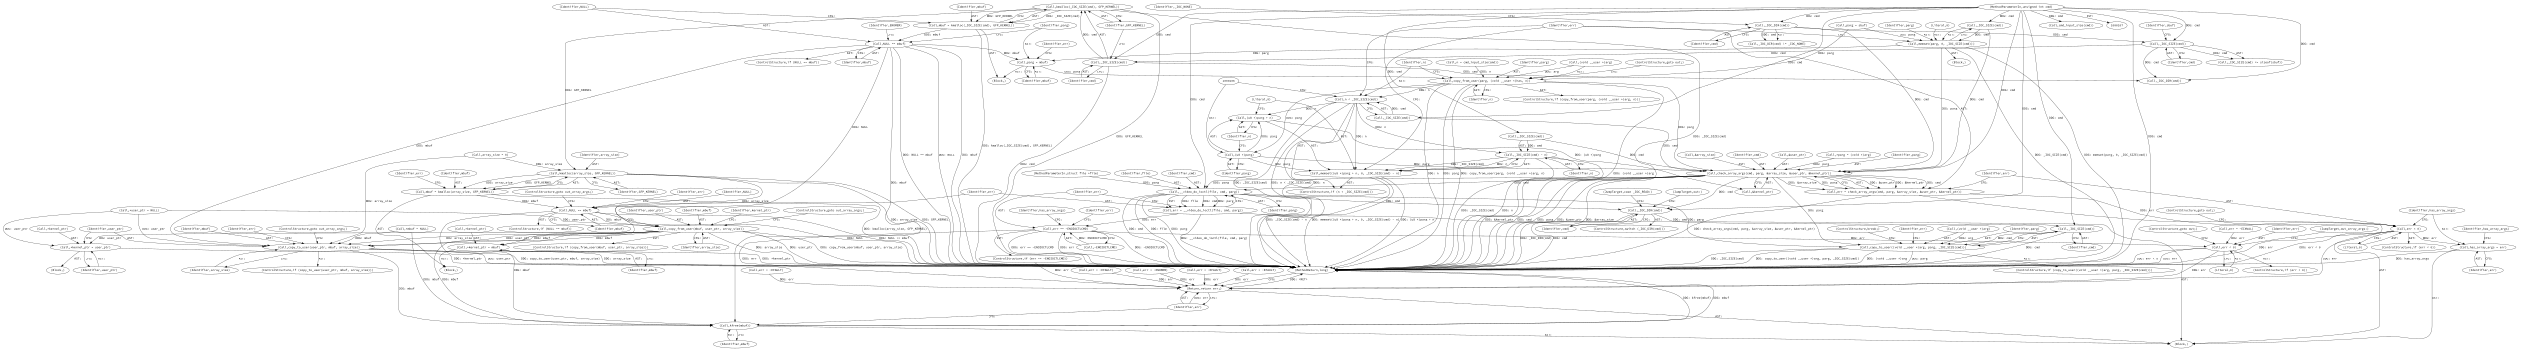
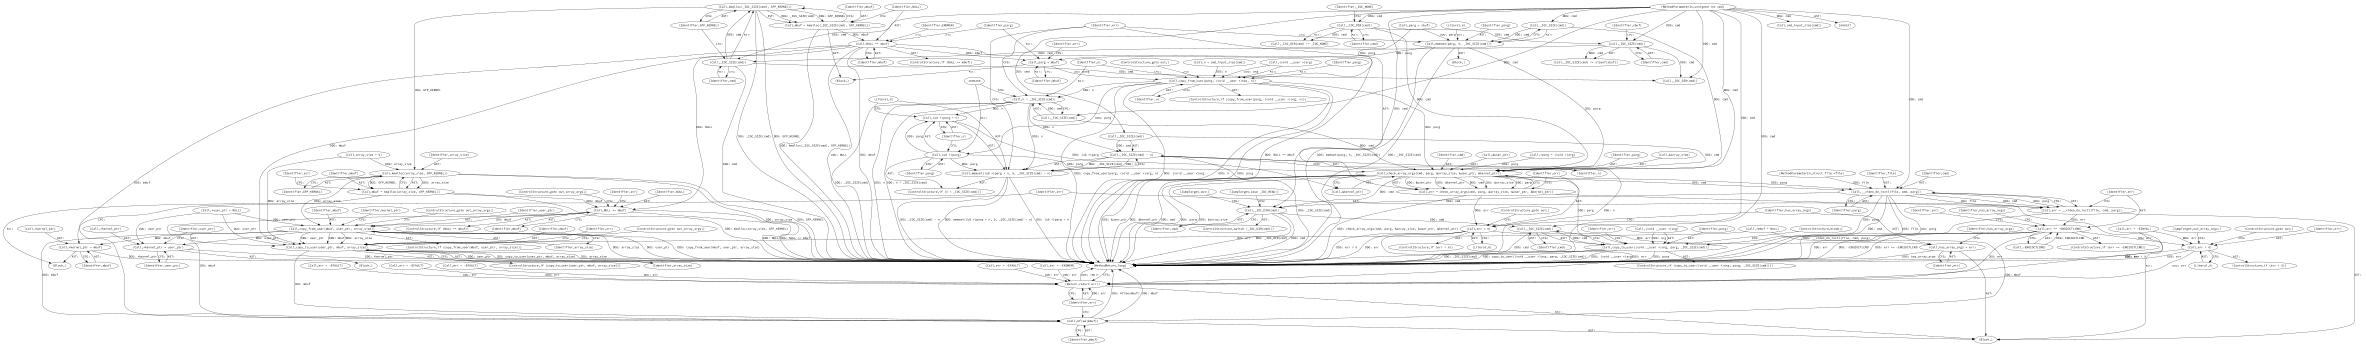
edge "(Call,n < _IOC_SIZE(cmd))" -> "(ControlStructure,if (n < _IOC_SIZE(cmd)))": now "(Call,(u8 *)parg)" -> "(ControlStructure,if (n < _IOC_SIZE(cmd)))"
edge "(MethodParameterIn,struct file *file)" -> "(Call,__video_do_ioctl(file, cmd, parg))": label "DDG: parg" -> "DDG: file"
edge "(Call,*mbuf = NULL)" -> "(Call,copy_to_user(user_ptr, mbuf, array_size))": label "DDG: mbuf" -> "DDG: err"
edge "(ControlStructure,if (err == -ENOIOCTLCMD))" -> "(Return,return err;)": now "(Call,err = -EINVAL)" -> "(Return,return err;)"
